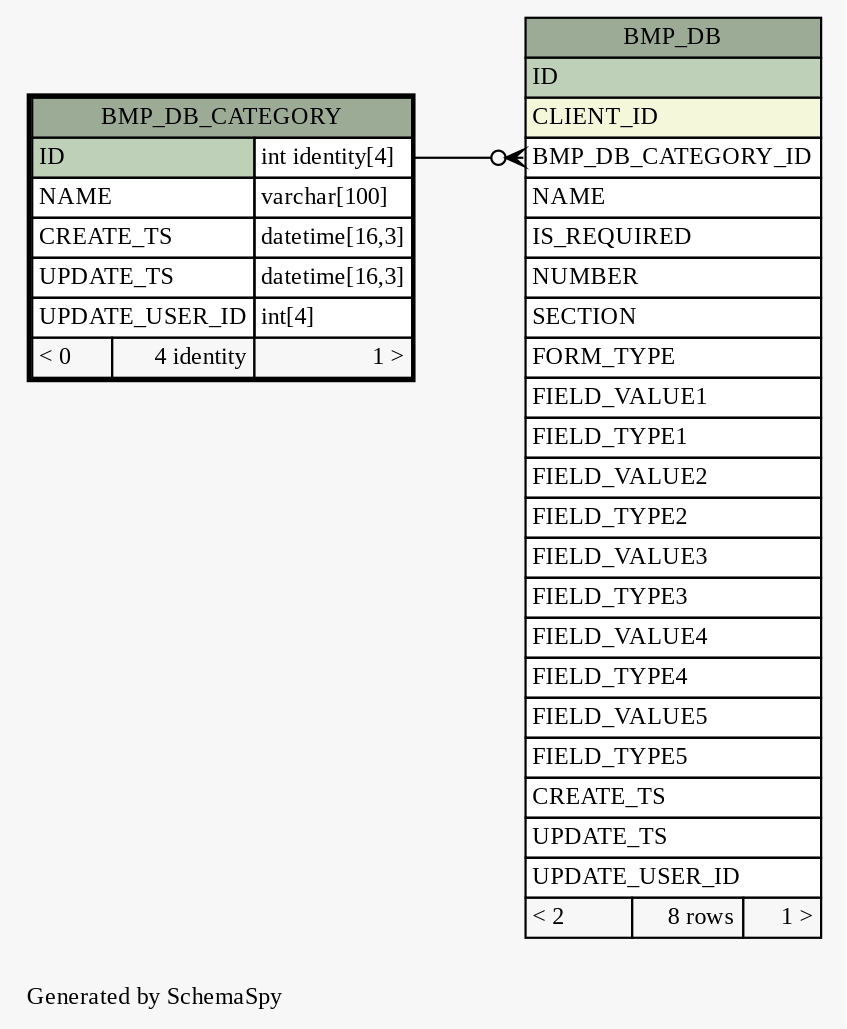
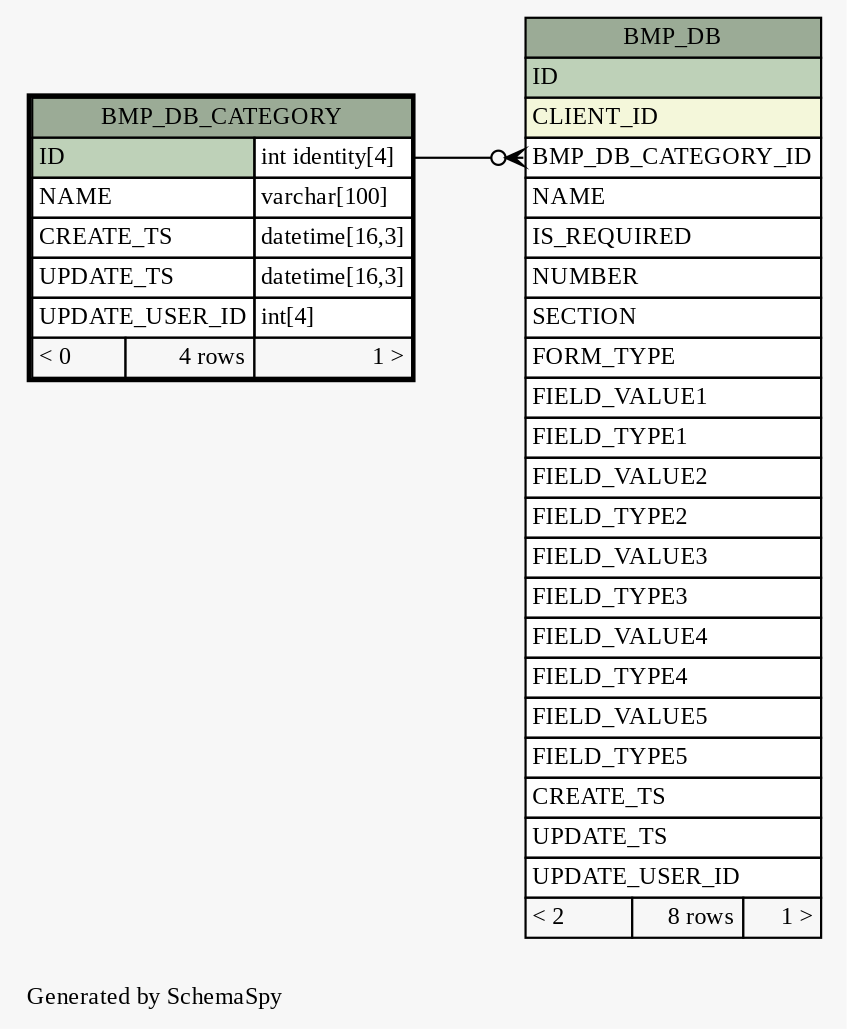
node "BMP_DB_CATEGORY": text "4 identity" -> "4 rows"
